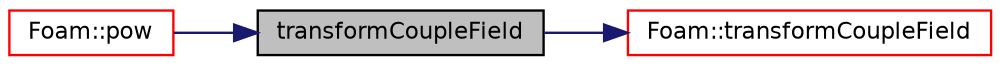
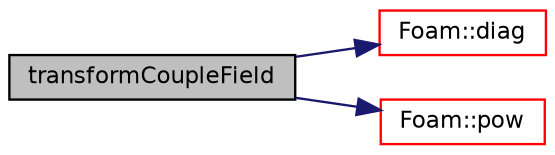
edge "Foam::pow" -> "transformCoupleField": reversed
node "Foam::transformCoupleField": label "Foam::transformCoupleField" -> "Foam::diag"
